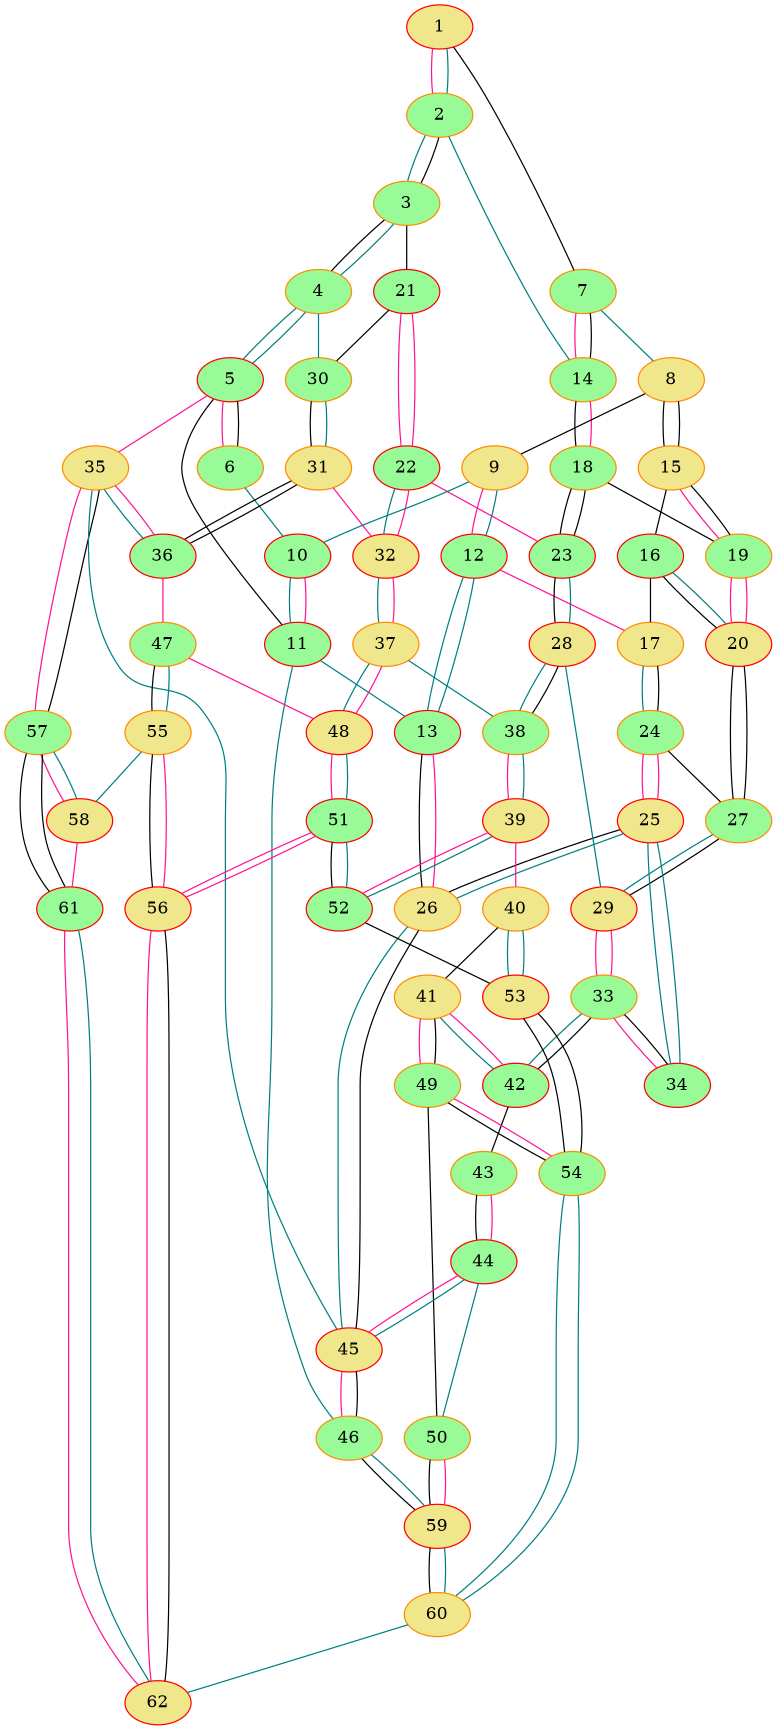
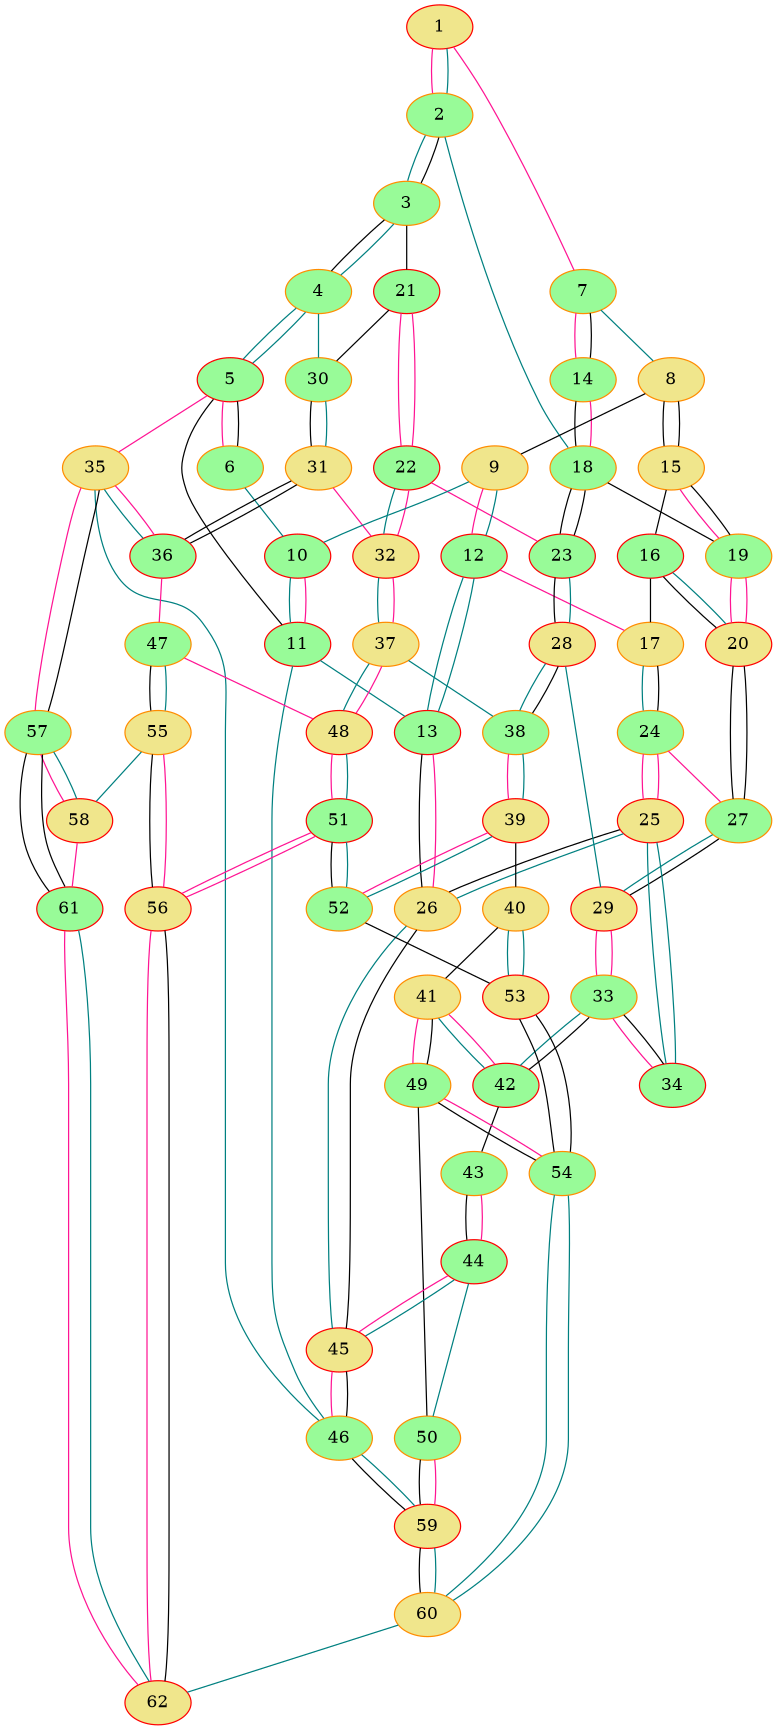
edge "1" -- "7": color black -> deeppink
edge "2" -- "14": now "2" -- "18"
edge "24" -- "27": color black -> deeppink
edge "39" -- "40": color deeppink -> black
edge "35" -- "45": now "35" -- "46"
node "52": color red -> darkorange
